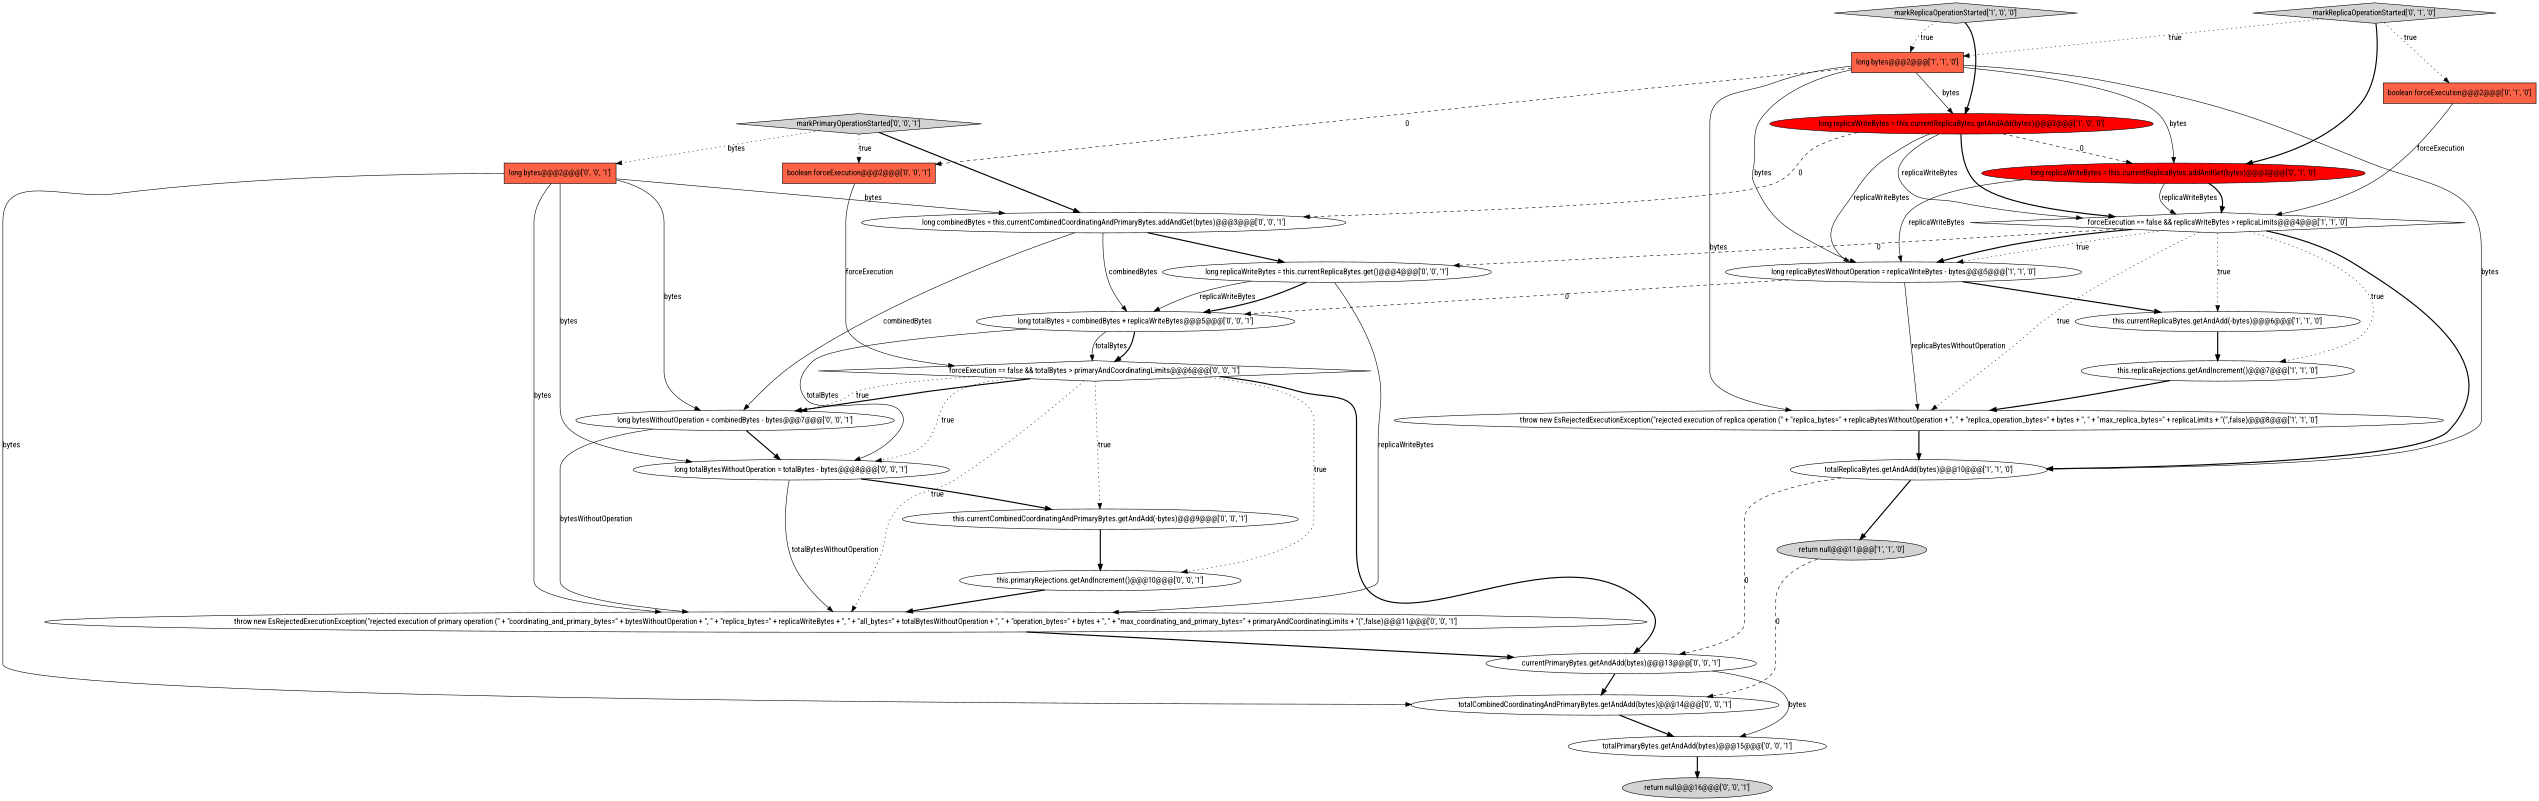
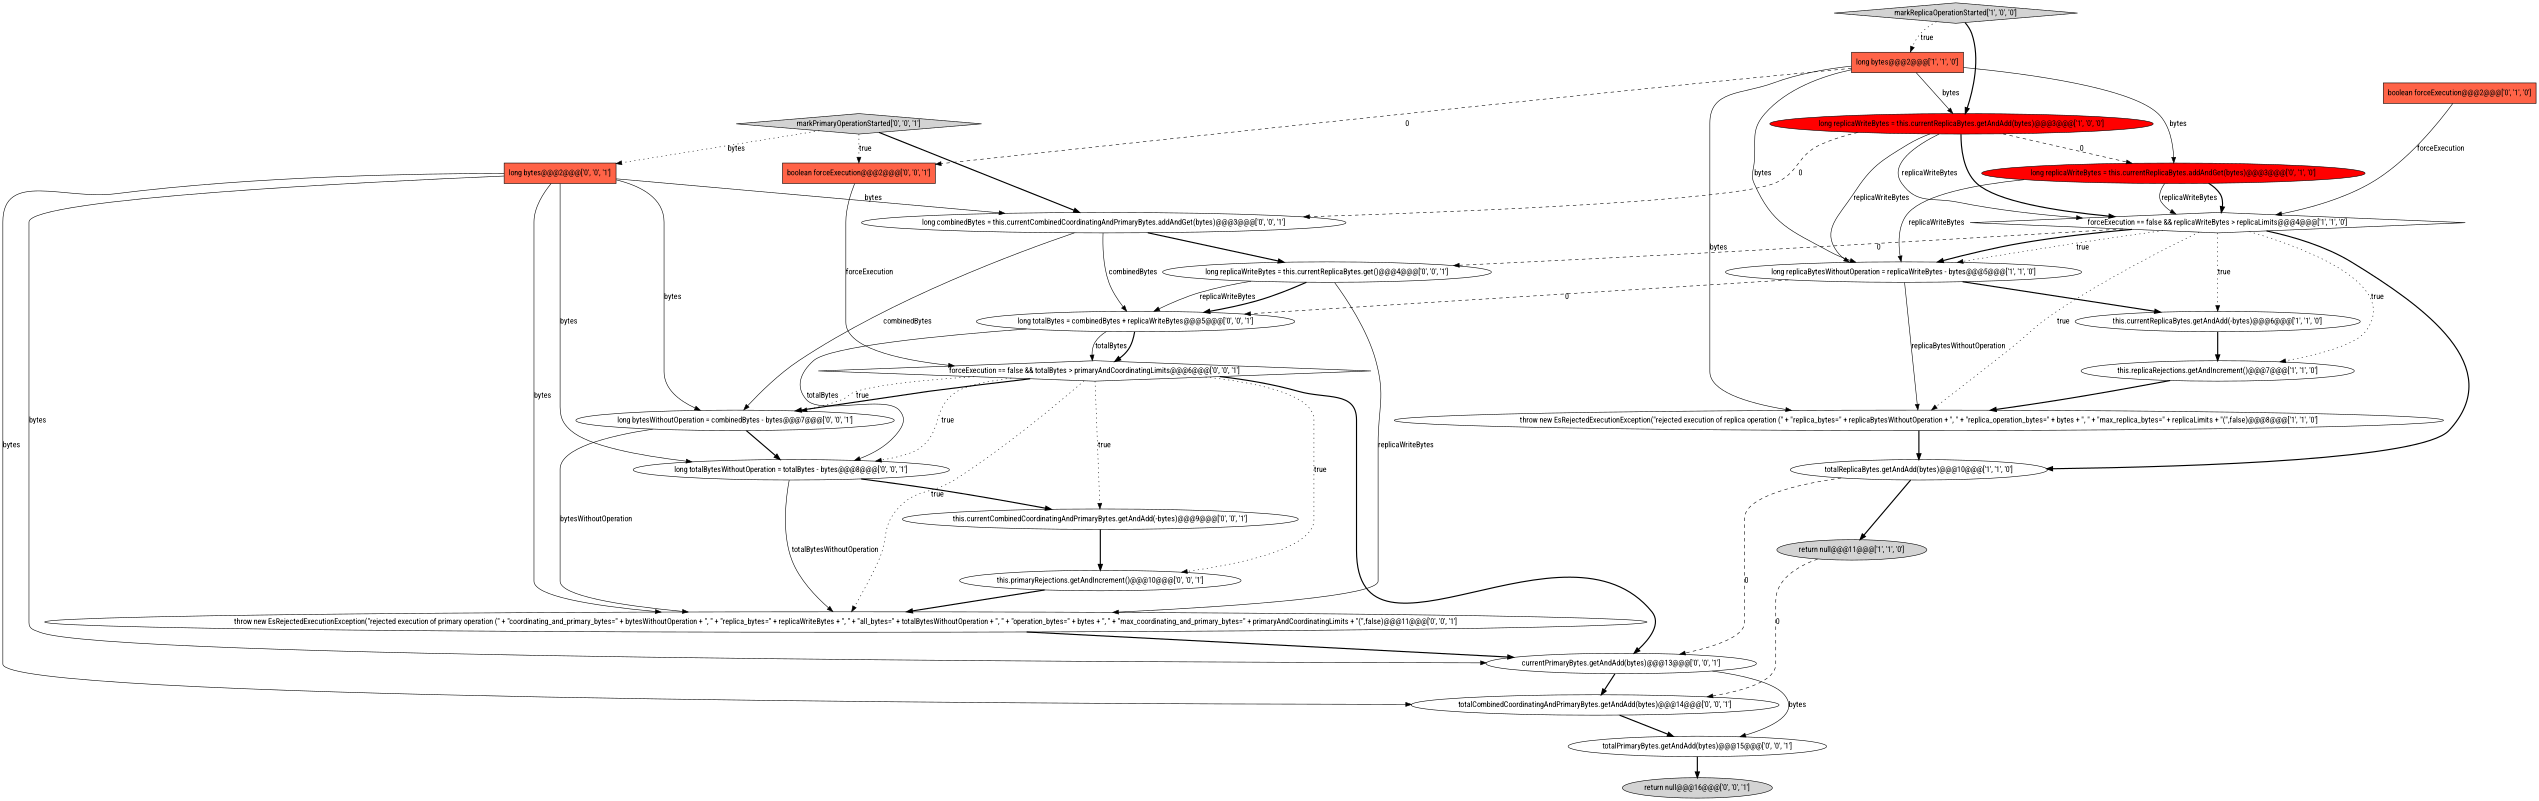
node "markReplicaOperationStarted['0', '1', '0']": removed
edge "long bytes@@@2@@@['1', '1', '0']" -> "totalReplicaBytes.getAndAdd(bytes)@@@10@@@['1', '1', '0']": removed, label "bytes"
edge "long bytes@@@2@@@['0', '0', '1']" -> "currentPrimaryBytes.getAndAdd(bytes)@@@13@@@['0', '0', '1']": added, label "bytes"
